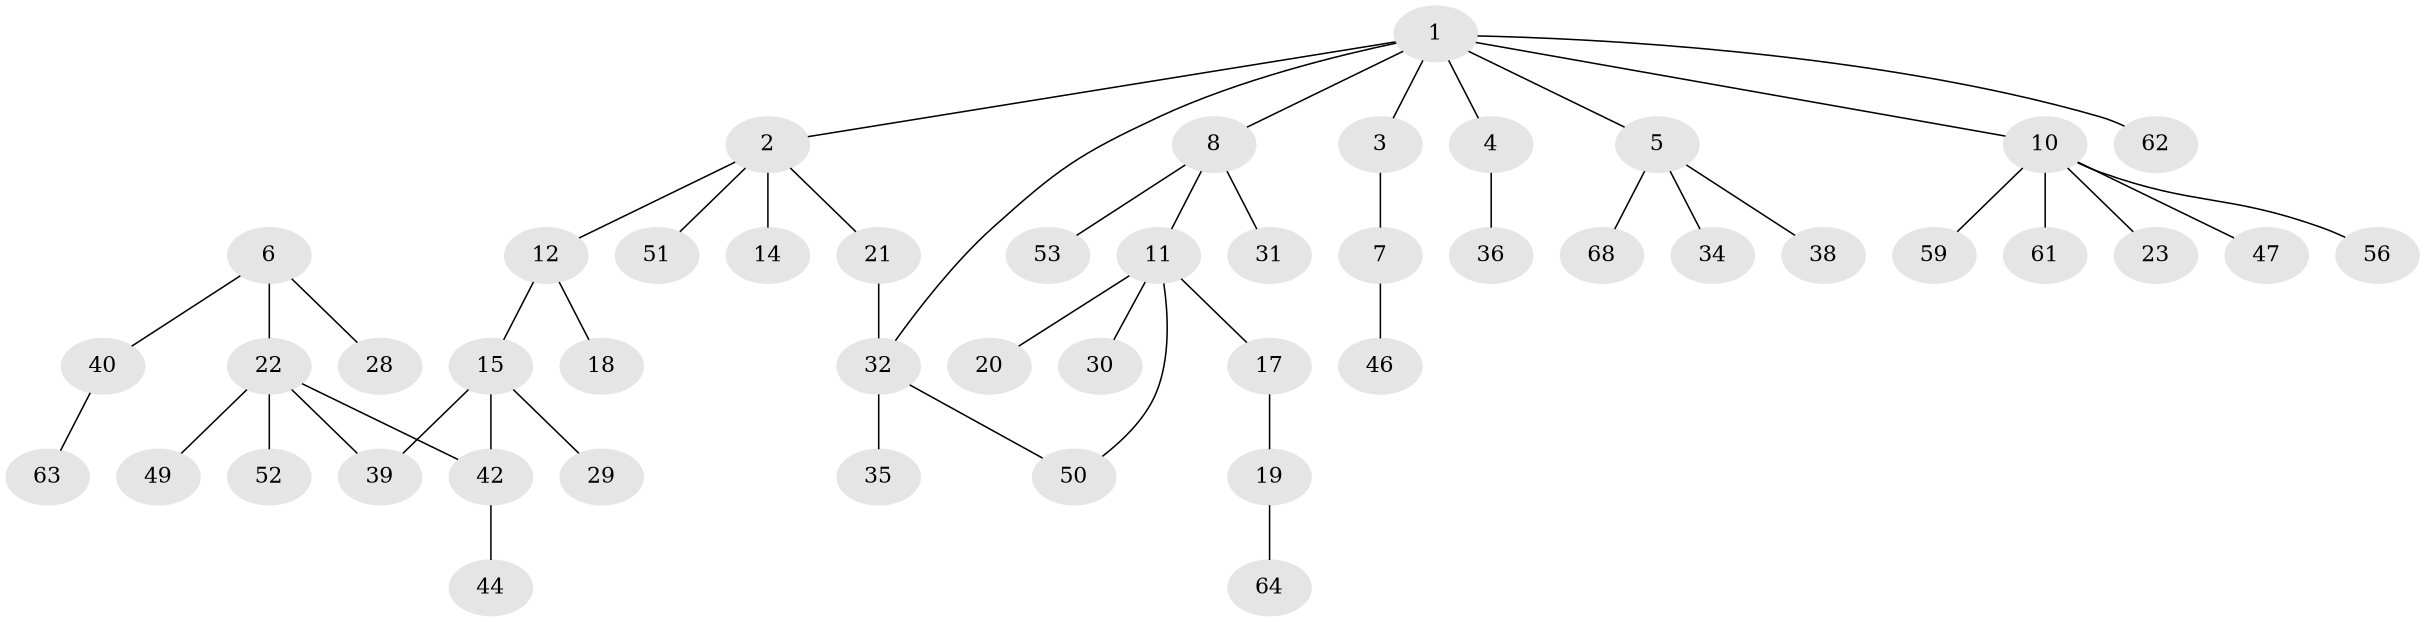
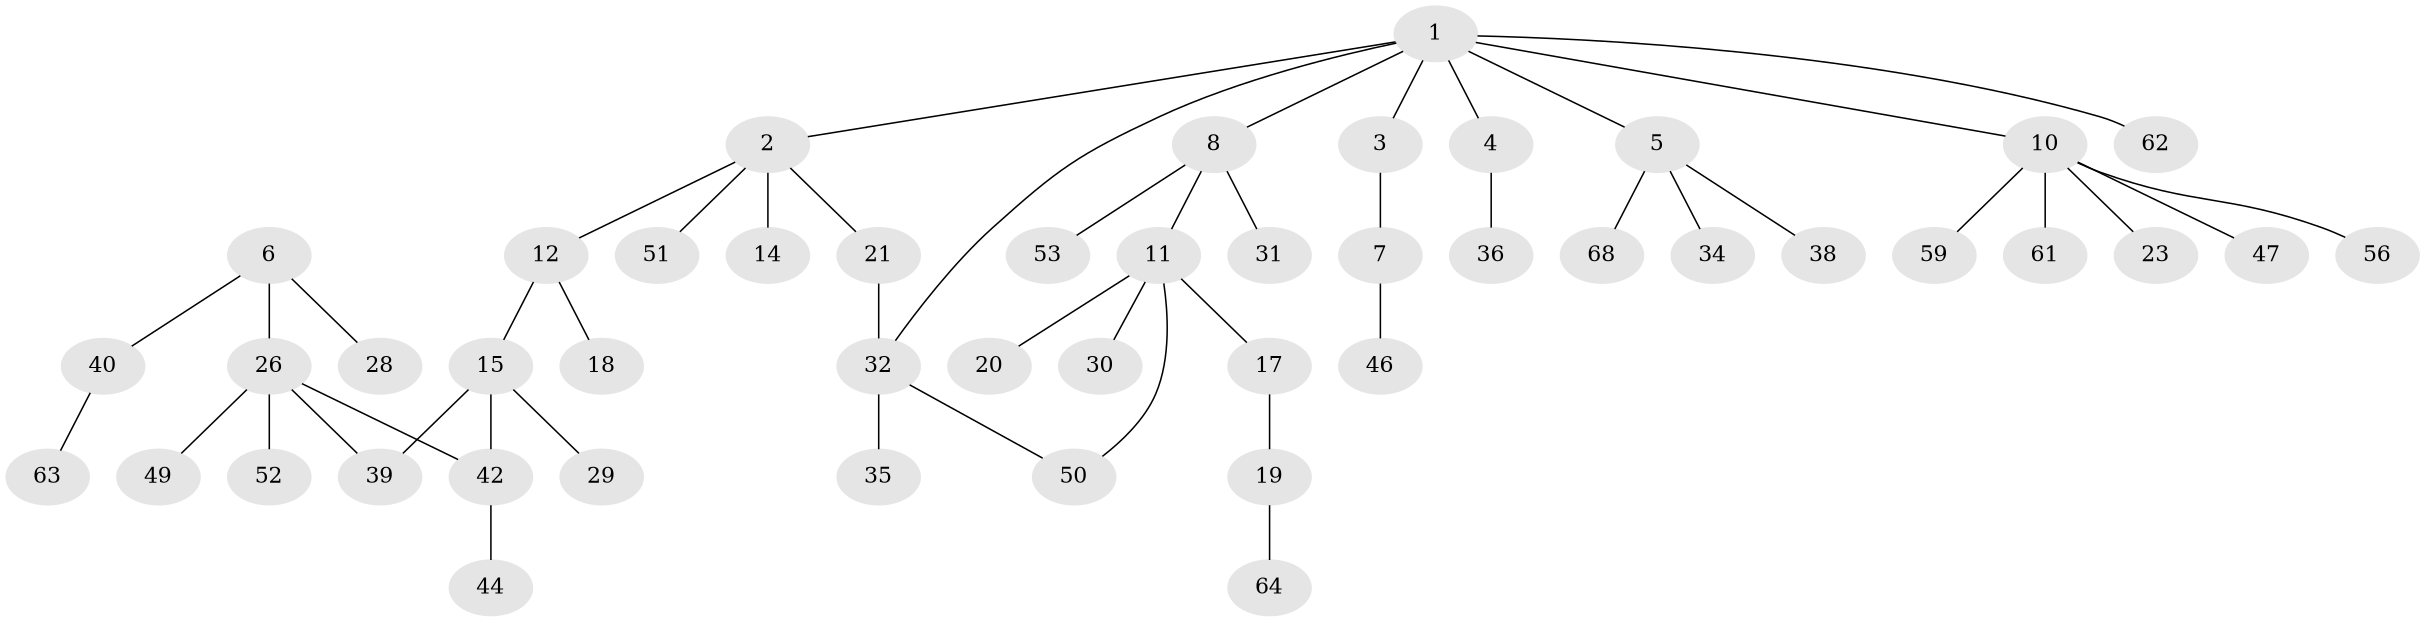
node "22": label "22" -> "26"
